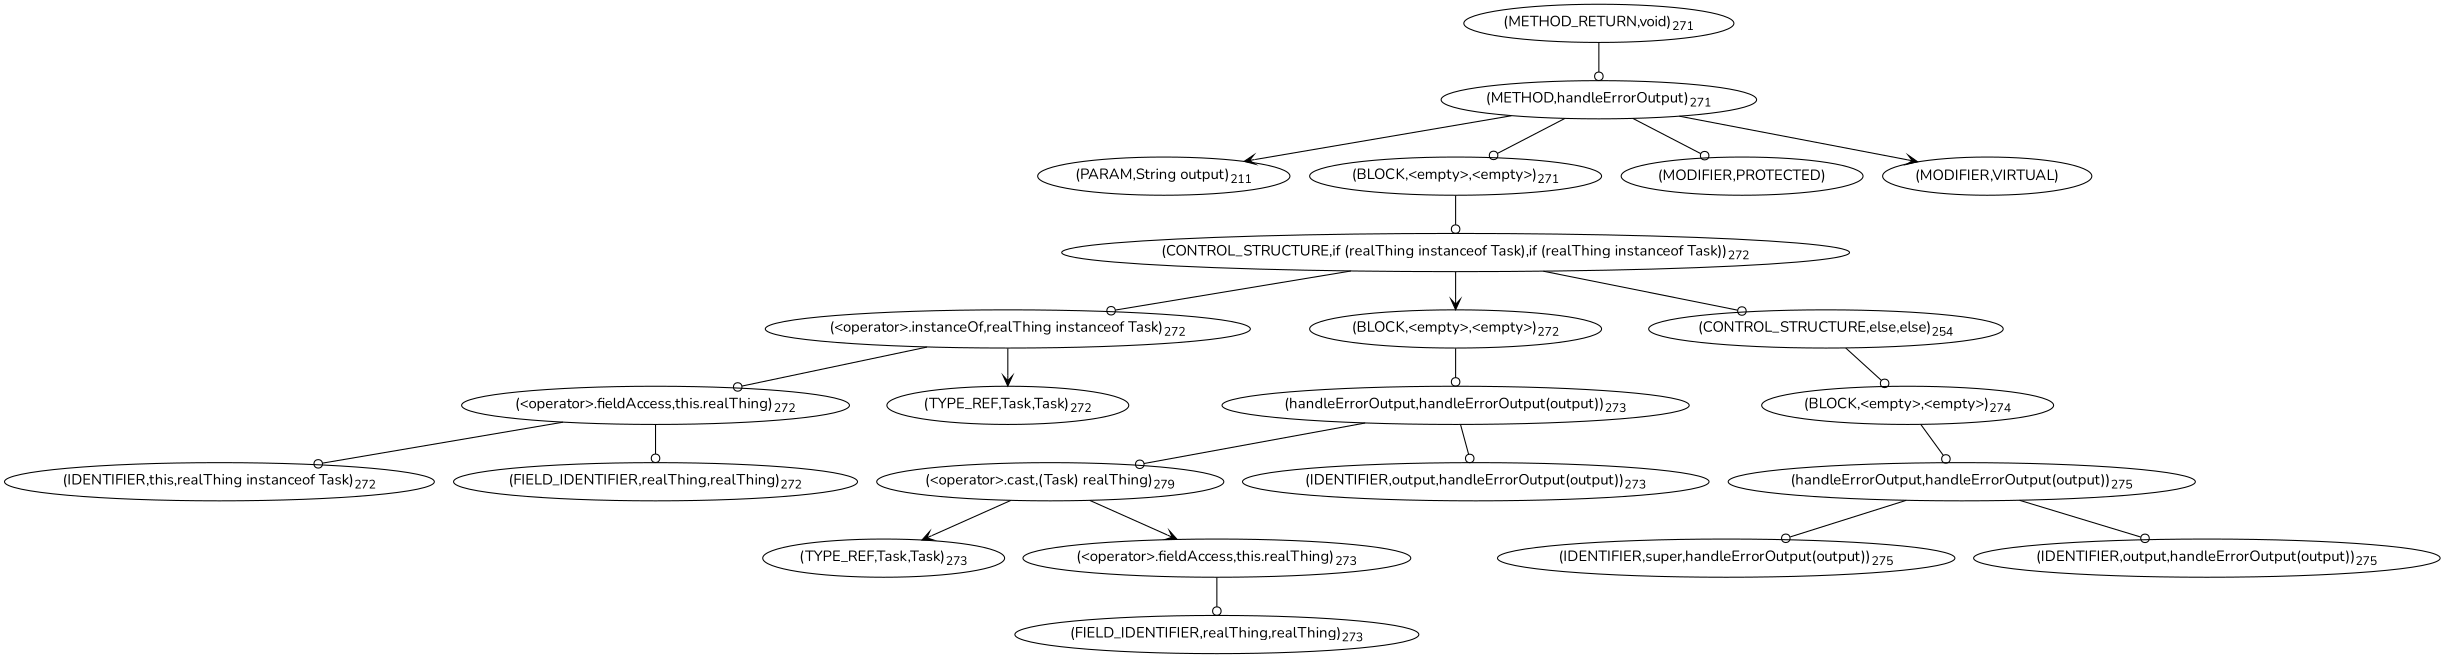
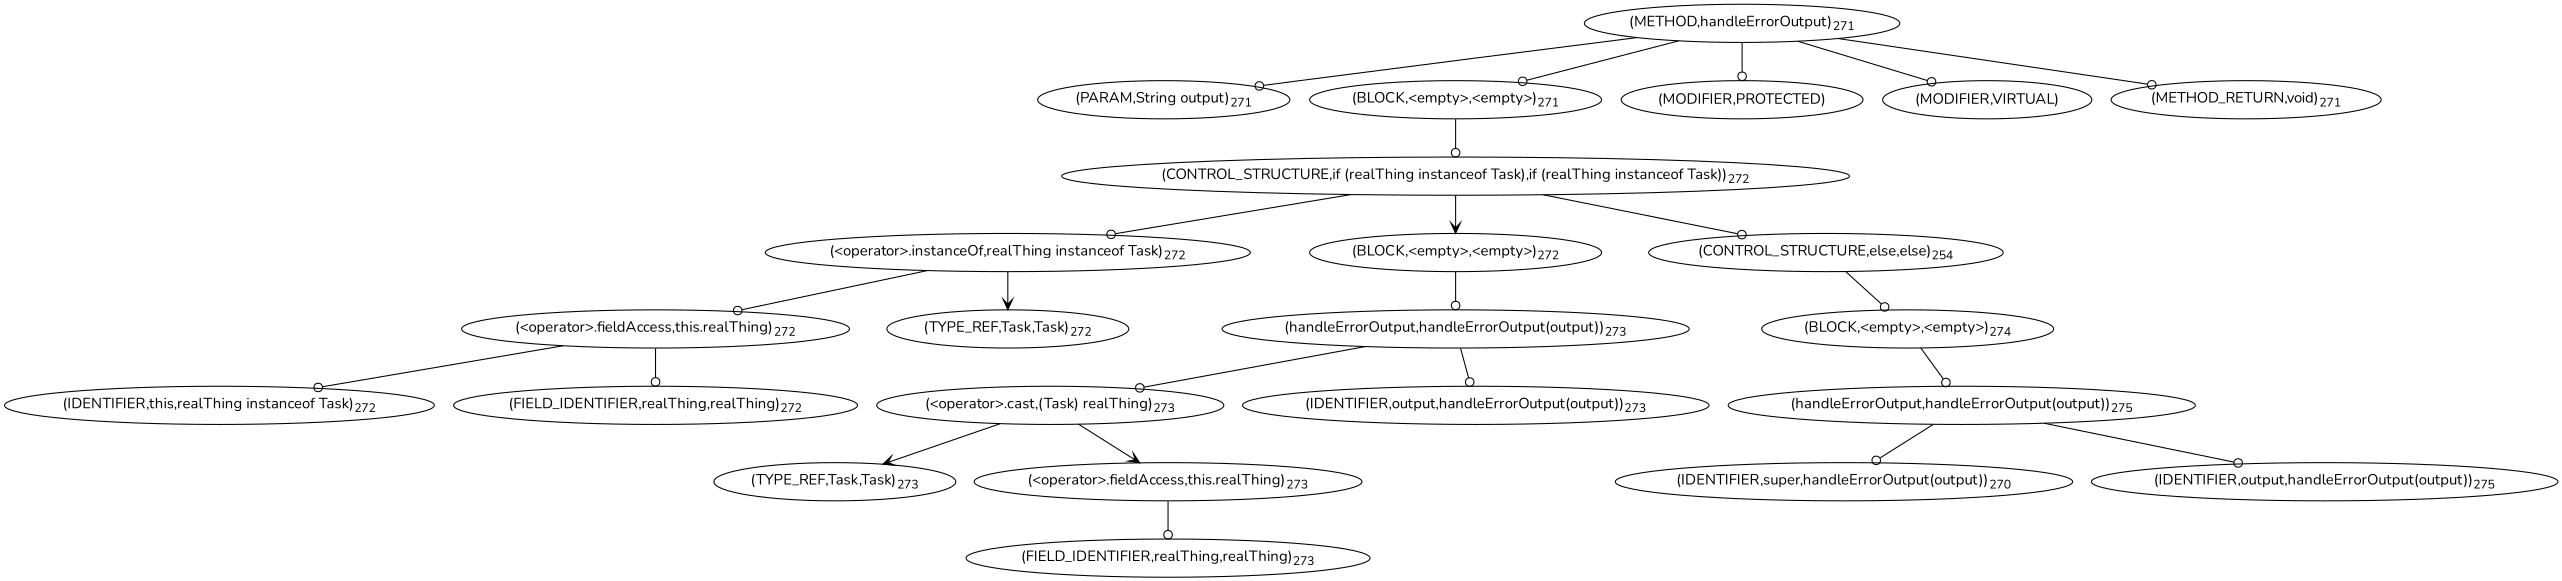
edge "(METHOD_RETURN,void)" -> "(METHOD,handleErrorOutput)": reversed
edge "(METHOD,handleErrorOutput)" -> "(PARAM,String output)": arrowhead vee -> odot
edge "(METHOD,handleErrorOutput)" -> "(MODIFIER,VIRTUAL)": arrowhead vee -> odot
node "(PARAM,String output)": text "211" -> "271"
node "(<operator>.cast,(Task) realThing)": text "279" -> "273"
node "(IDENTIFIER,super,handleErrorOutput(output))": text "275" -> "270"
